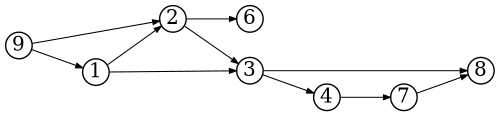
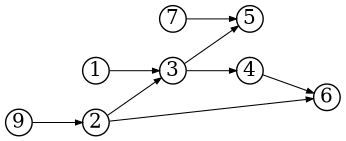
edge "1" -> "2": removed
edge "9" -> "1": removed
node "8": label "8" -> "5"
edge "4" -> "7": now "4" -> "6"
